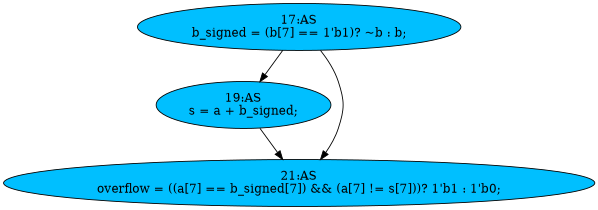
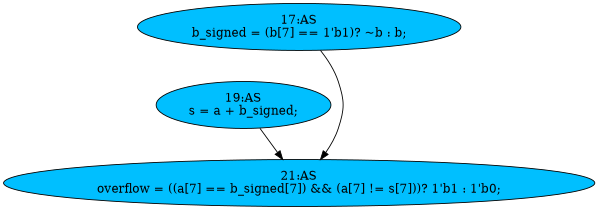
edge "17:AS b_signed = (b[7] == 1'b1)? ~b : b;" -> "19:AS s = a + b_signed;": removed
